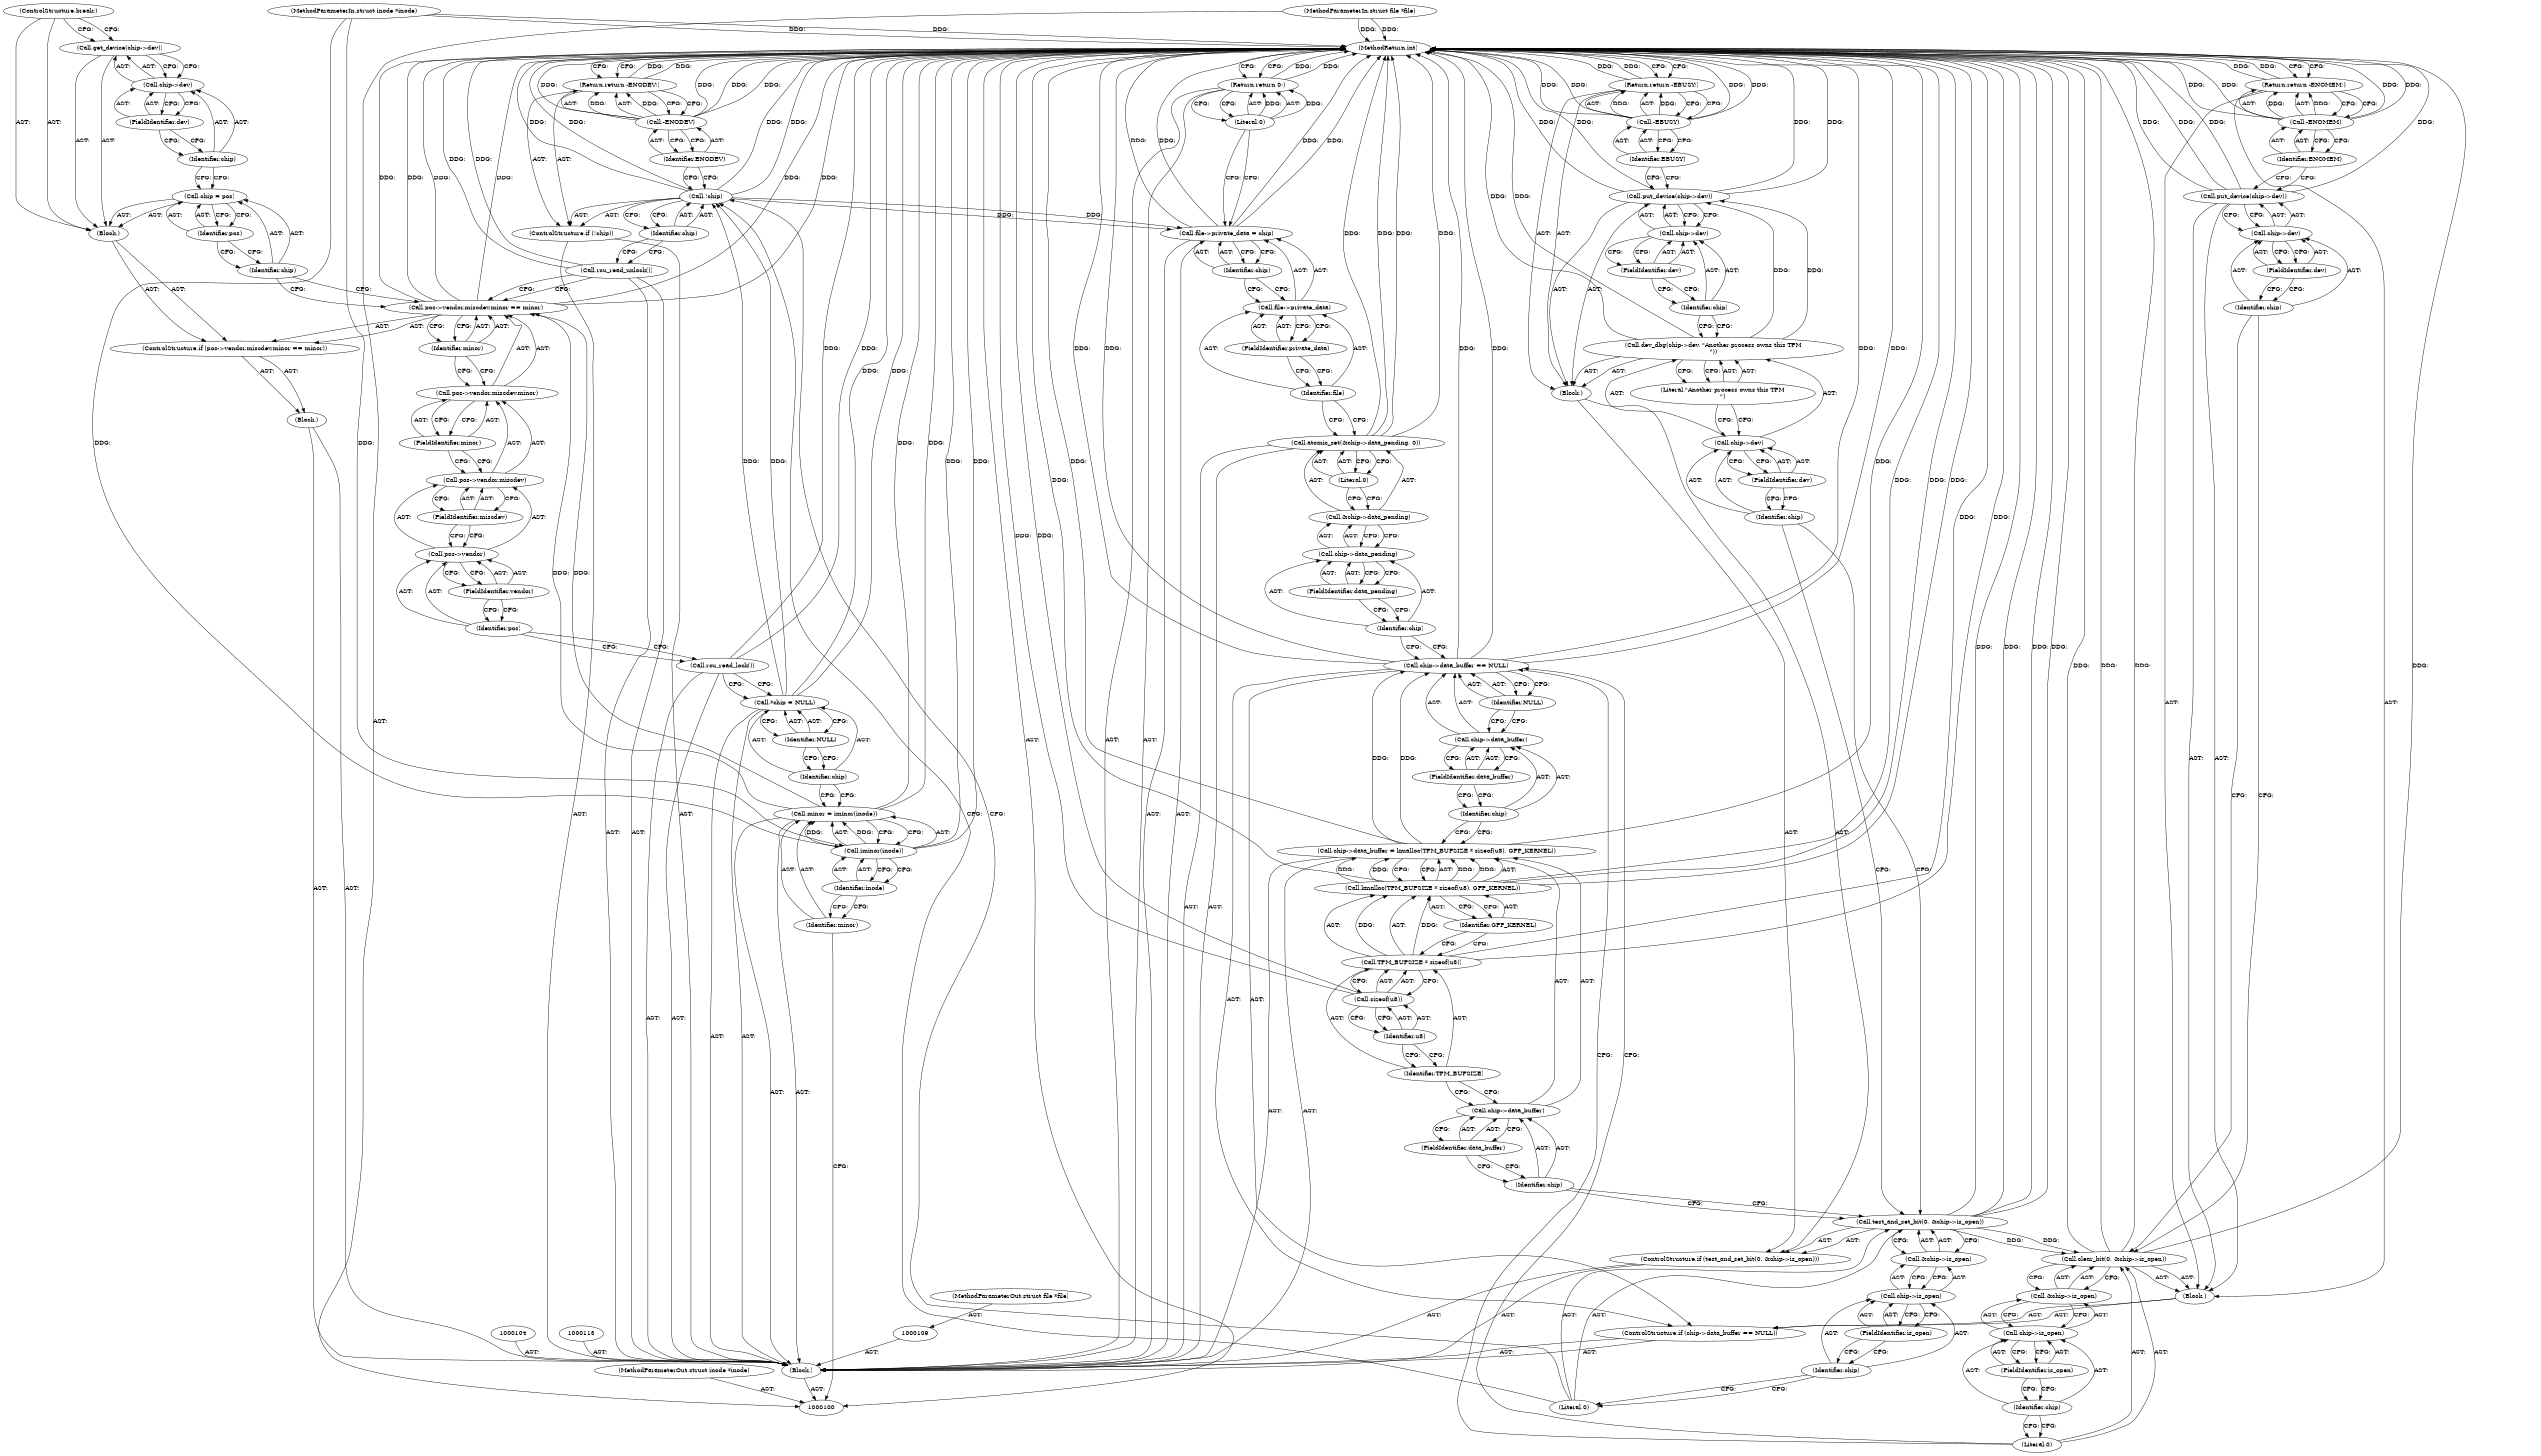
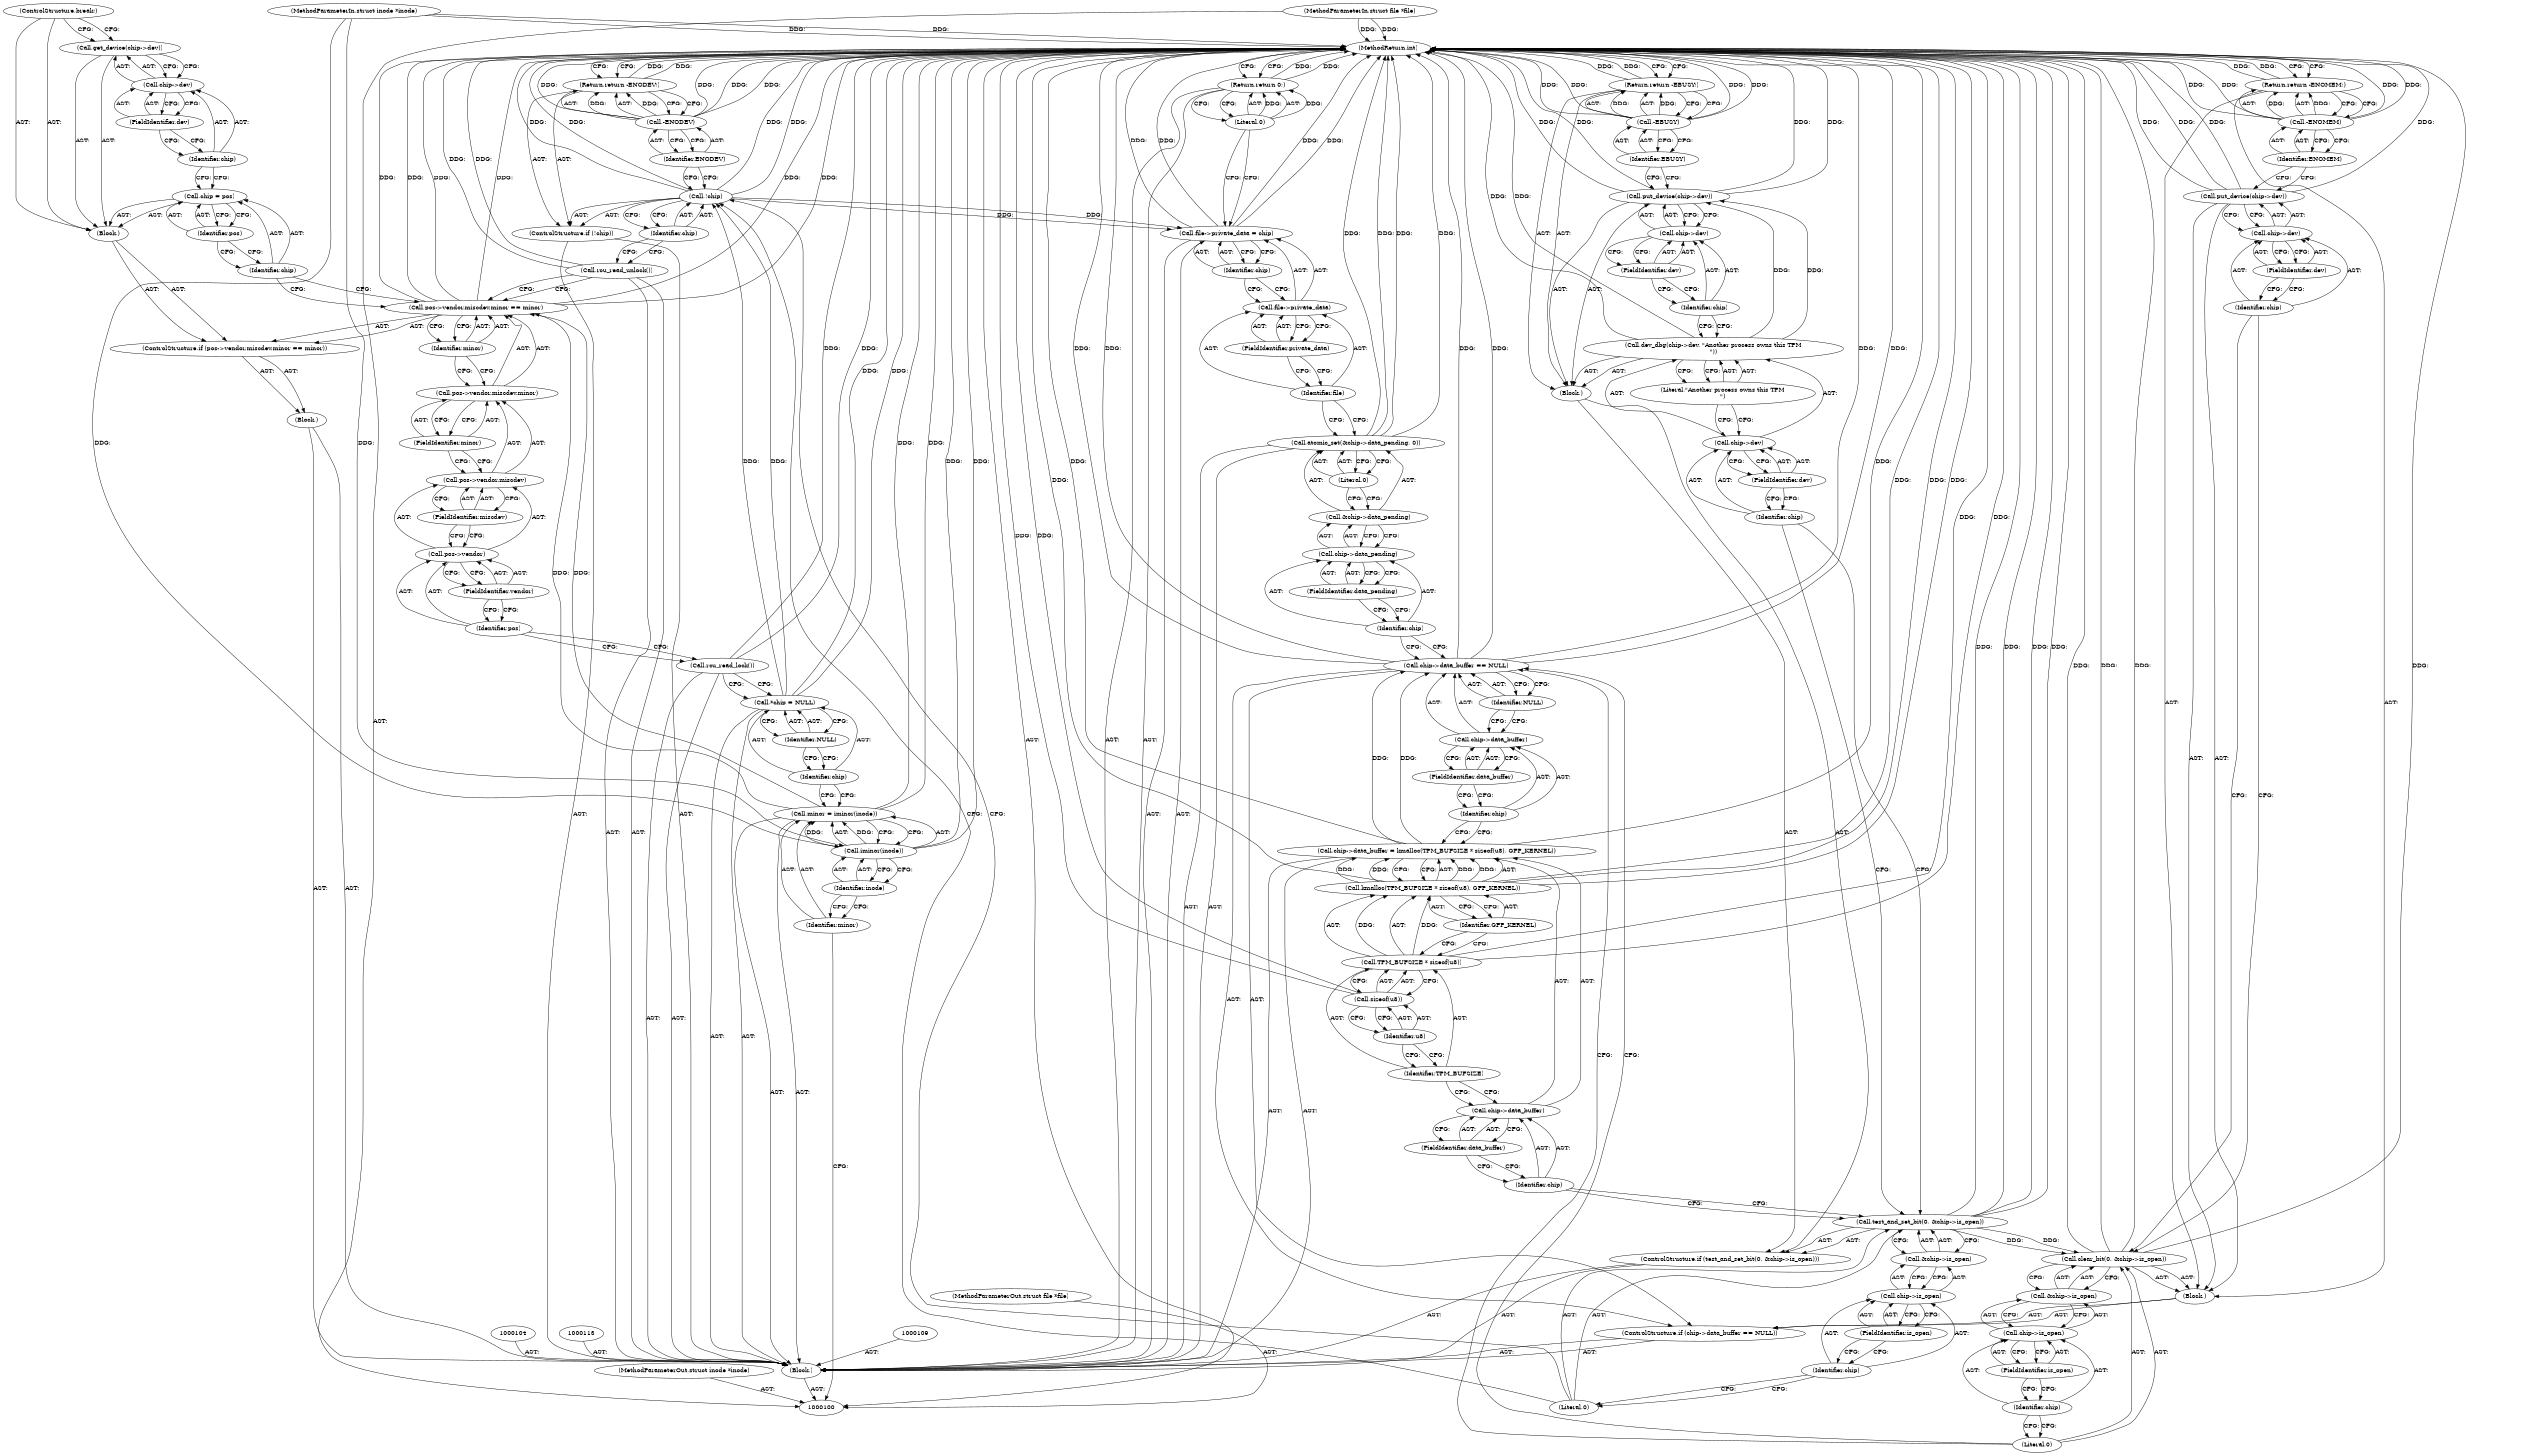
edge "(MethodParameterOut,struct file *file)" -> "1000109": now "(MethodParameterOut,struct file *file)" -> "1000100"
